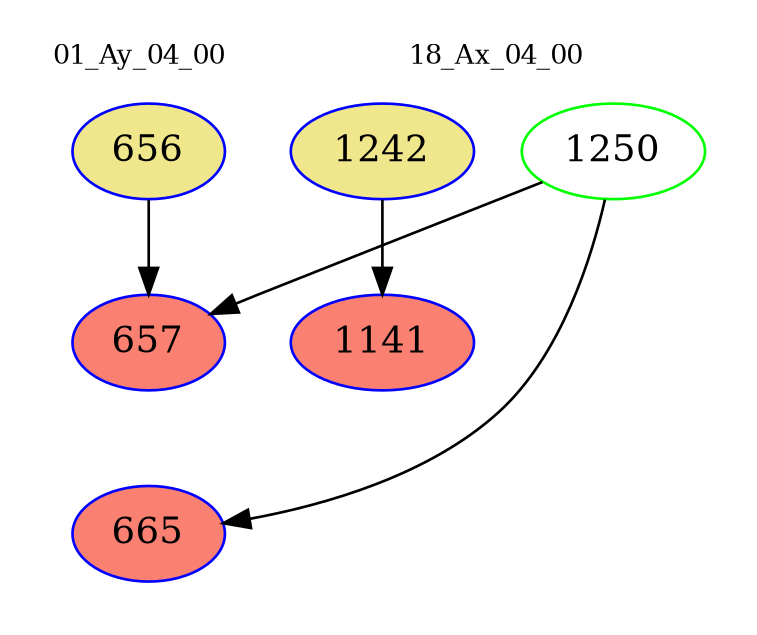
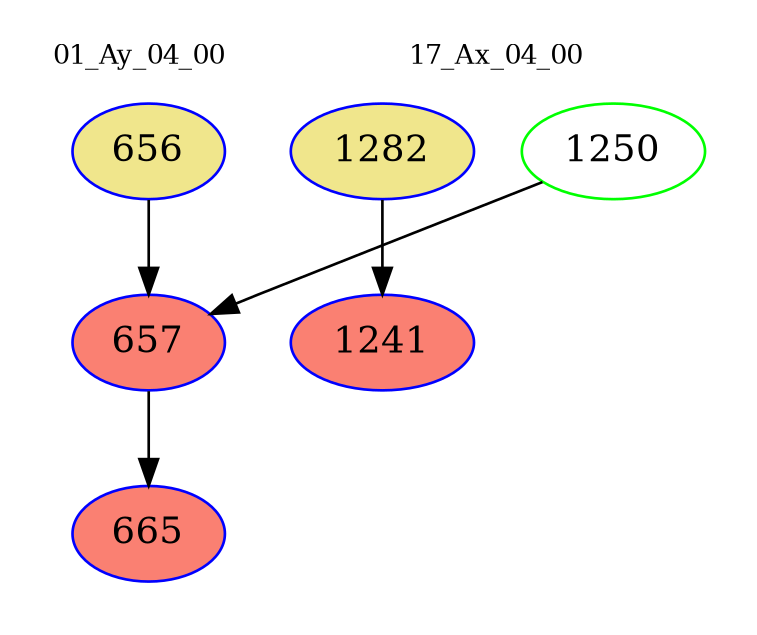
cluster "18_Ax_04_00": label "18_Ax_04_00" -> "17_Ax_04_00"
node "1242": label "1242" -> "1282"
node "1141": label "1141" -> "1241"
edge "1250" -> "665": now "657" -> "665"
